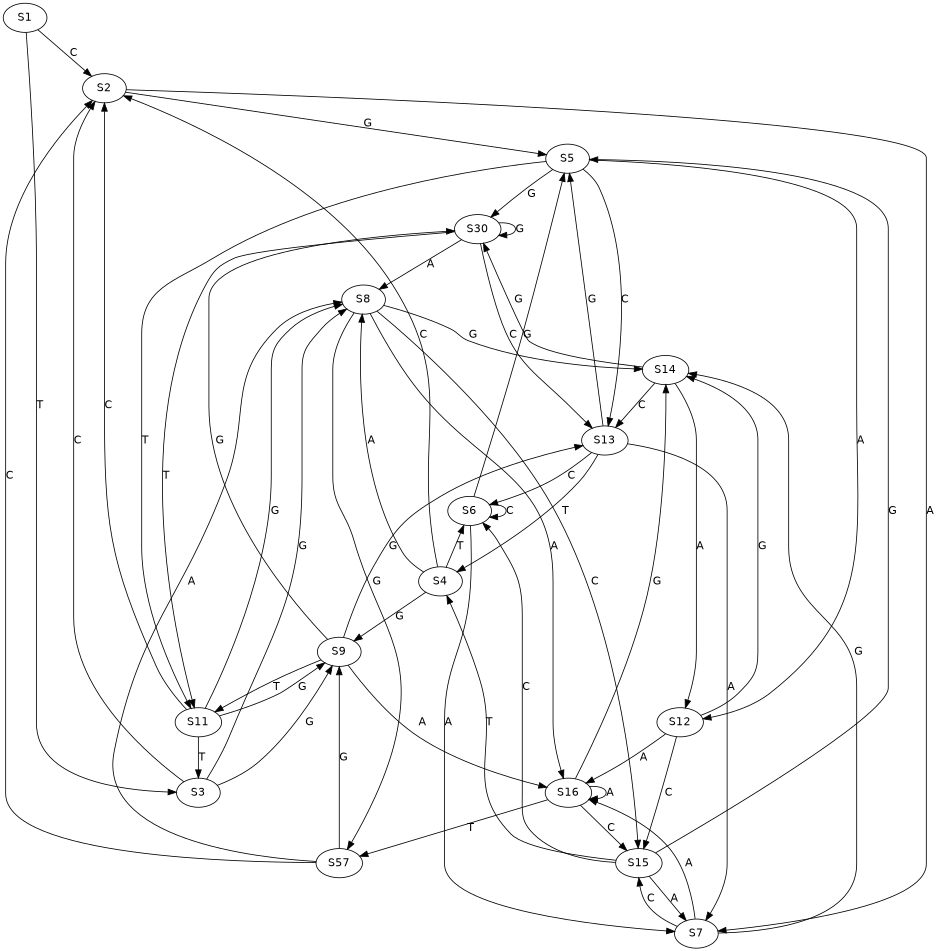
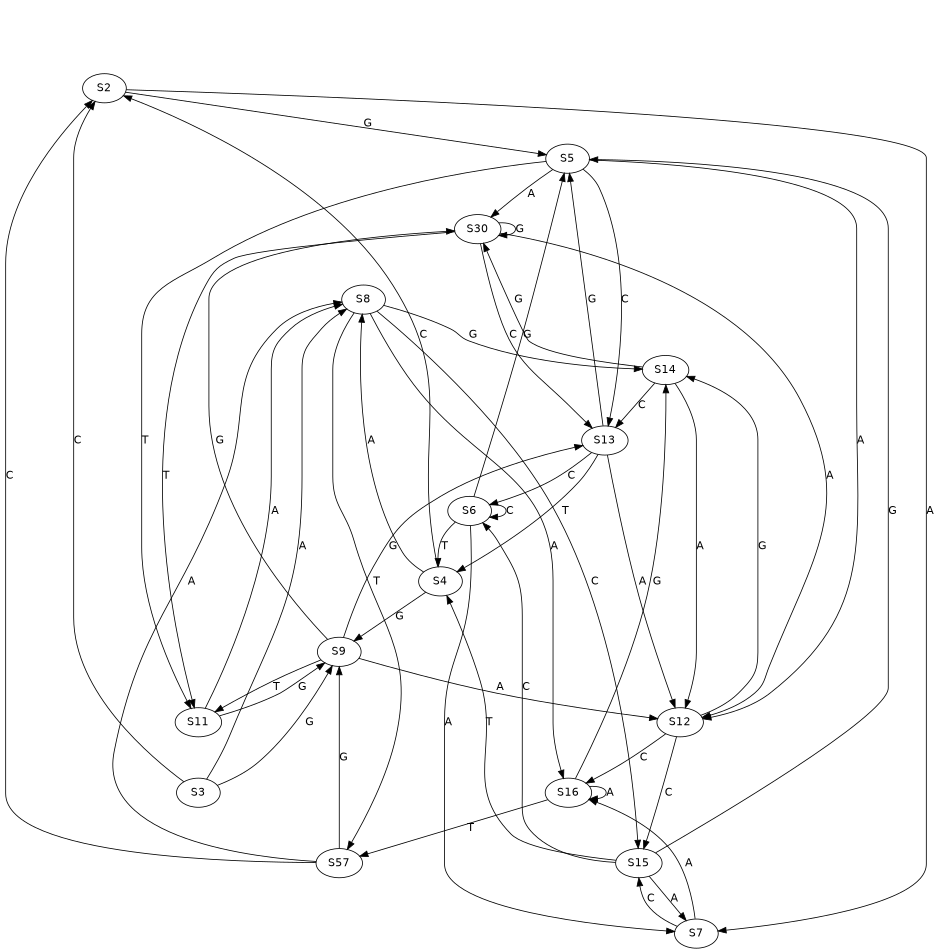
node "S1": removed
edge "S5" -> "S30": label "G" -> "A"
edge "S30" -> "S8": now "S30" -> "S12"
edge "S11" -> "S2": removed, label "C"
edge "S11" -> "S8": label "G" -> "A"
edge "S3" -> "S8": label "G" -> "A"
edge "S4" -> "S6": reversed
edge "S8" -> "S57": label "G" -> "T"
edge "S13" -> "S7": now "S13" -> "S12"
edge "S7" -> "S14": removed, label "G"
edge "S9" -> "S16": now "S9" -> "S12"
edge "S11" -> "S3": removed, label "T"
edge "S12" -> "S16": label "A" -> "C"
edge "S16" -> "S15": removed, label "C"
